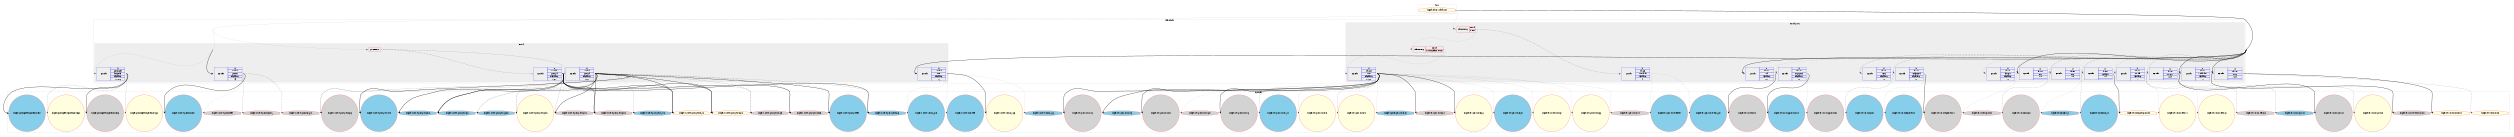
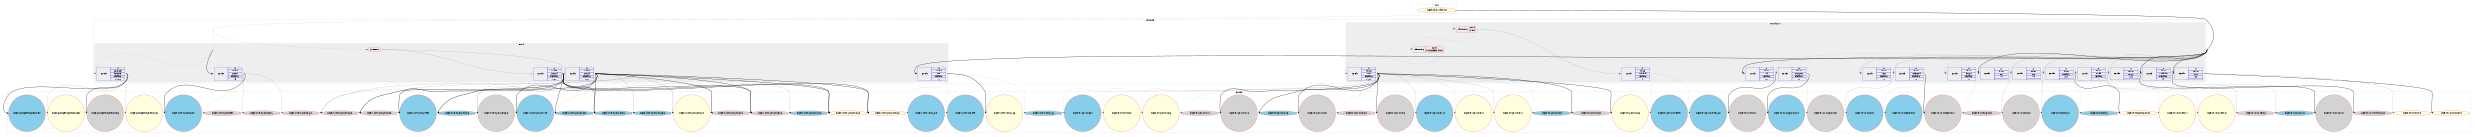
node "portage://patches-lang/python-3.6.9": label "portage://patches-lang/python-3.6.9" -> "portage://dev-lang/python-3.6.9"
node "portage://dev-libs/cityhash-1.0.3": removed
